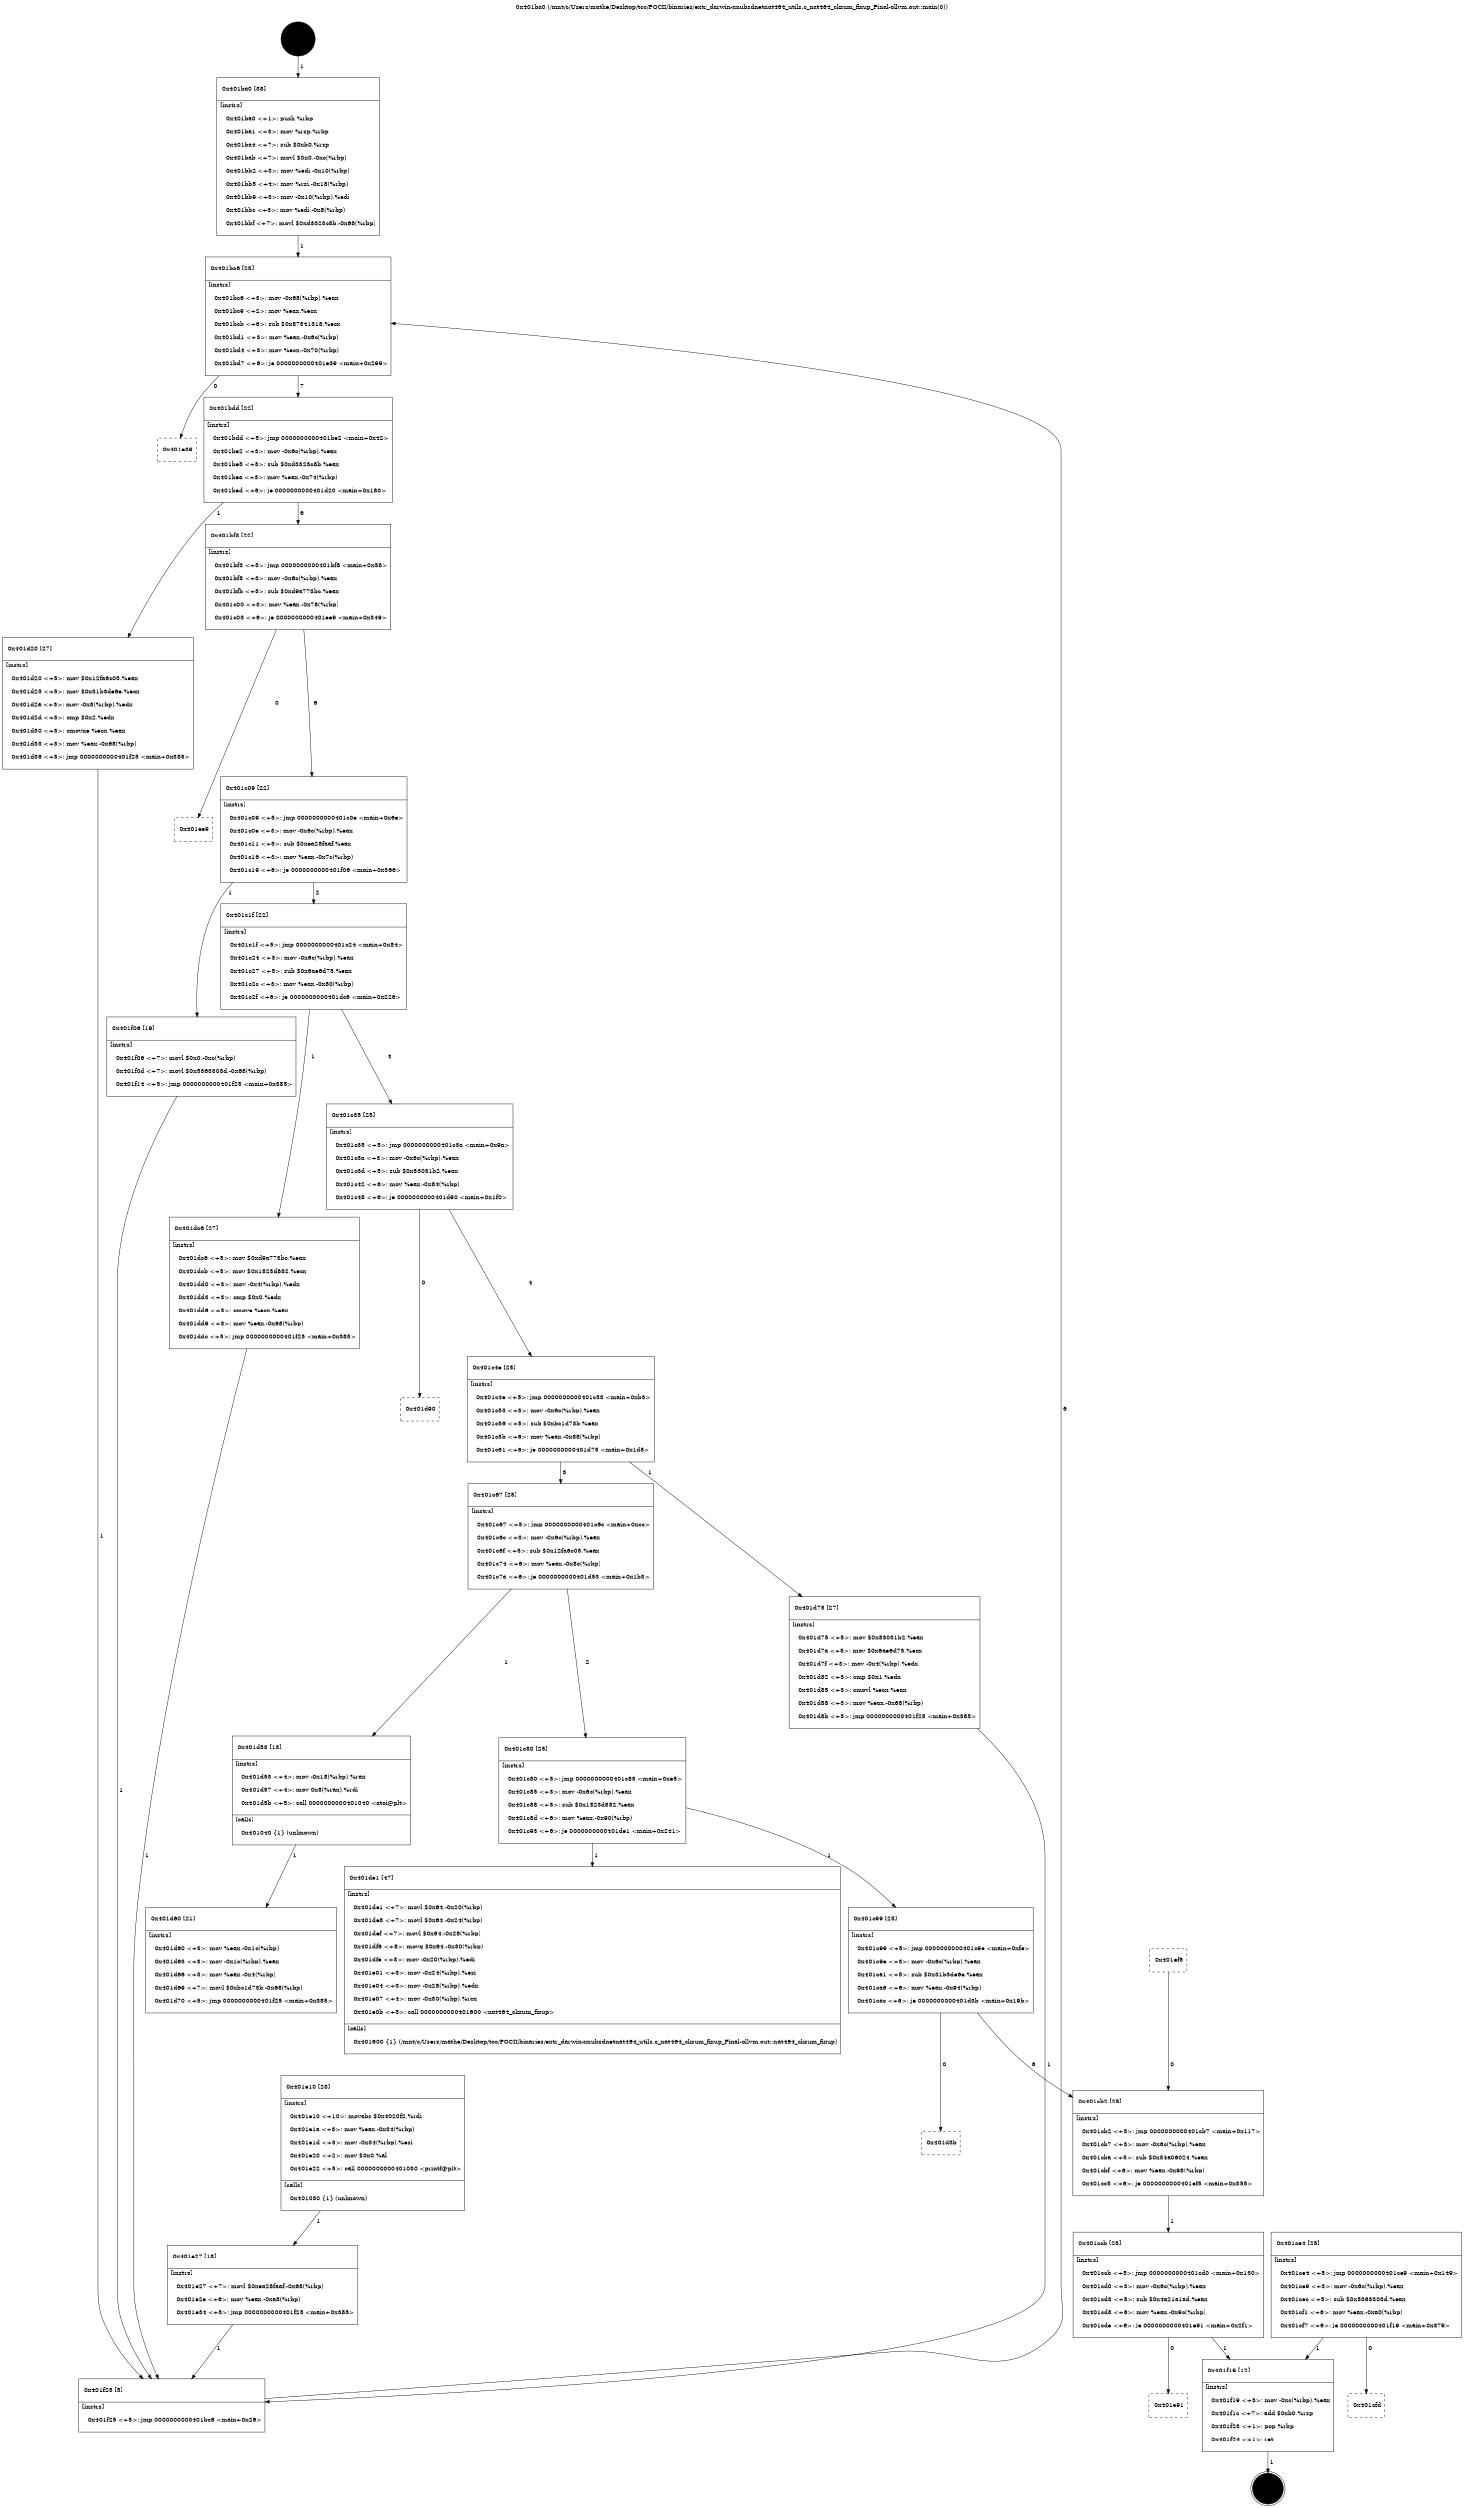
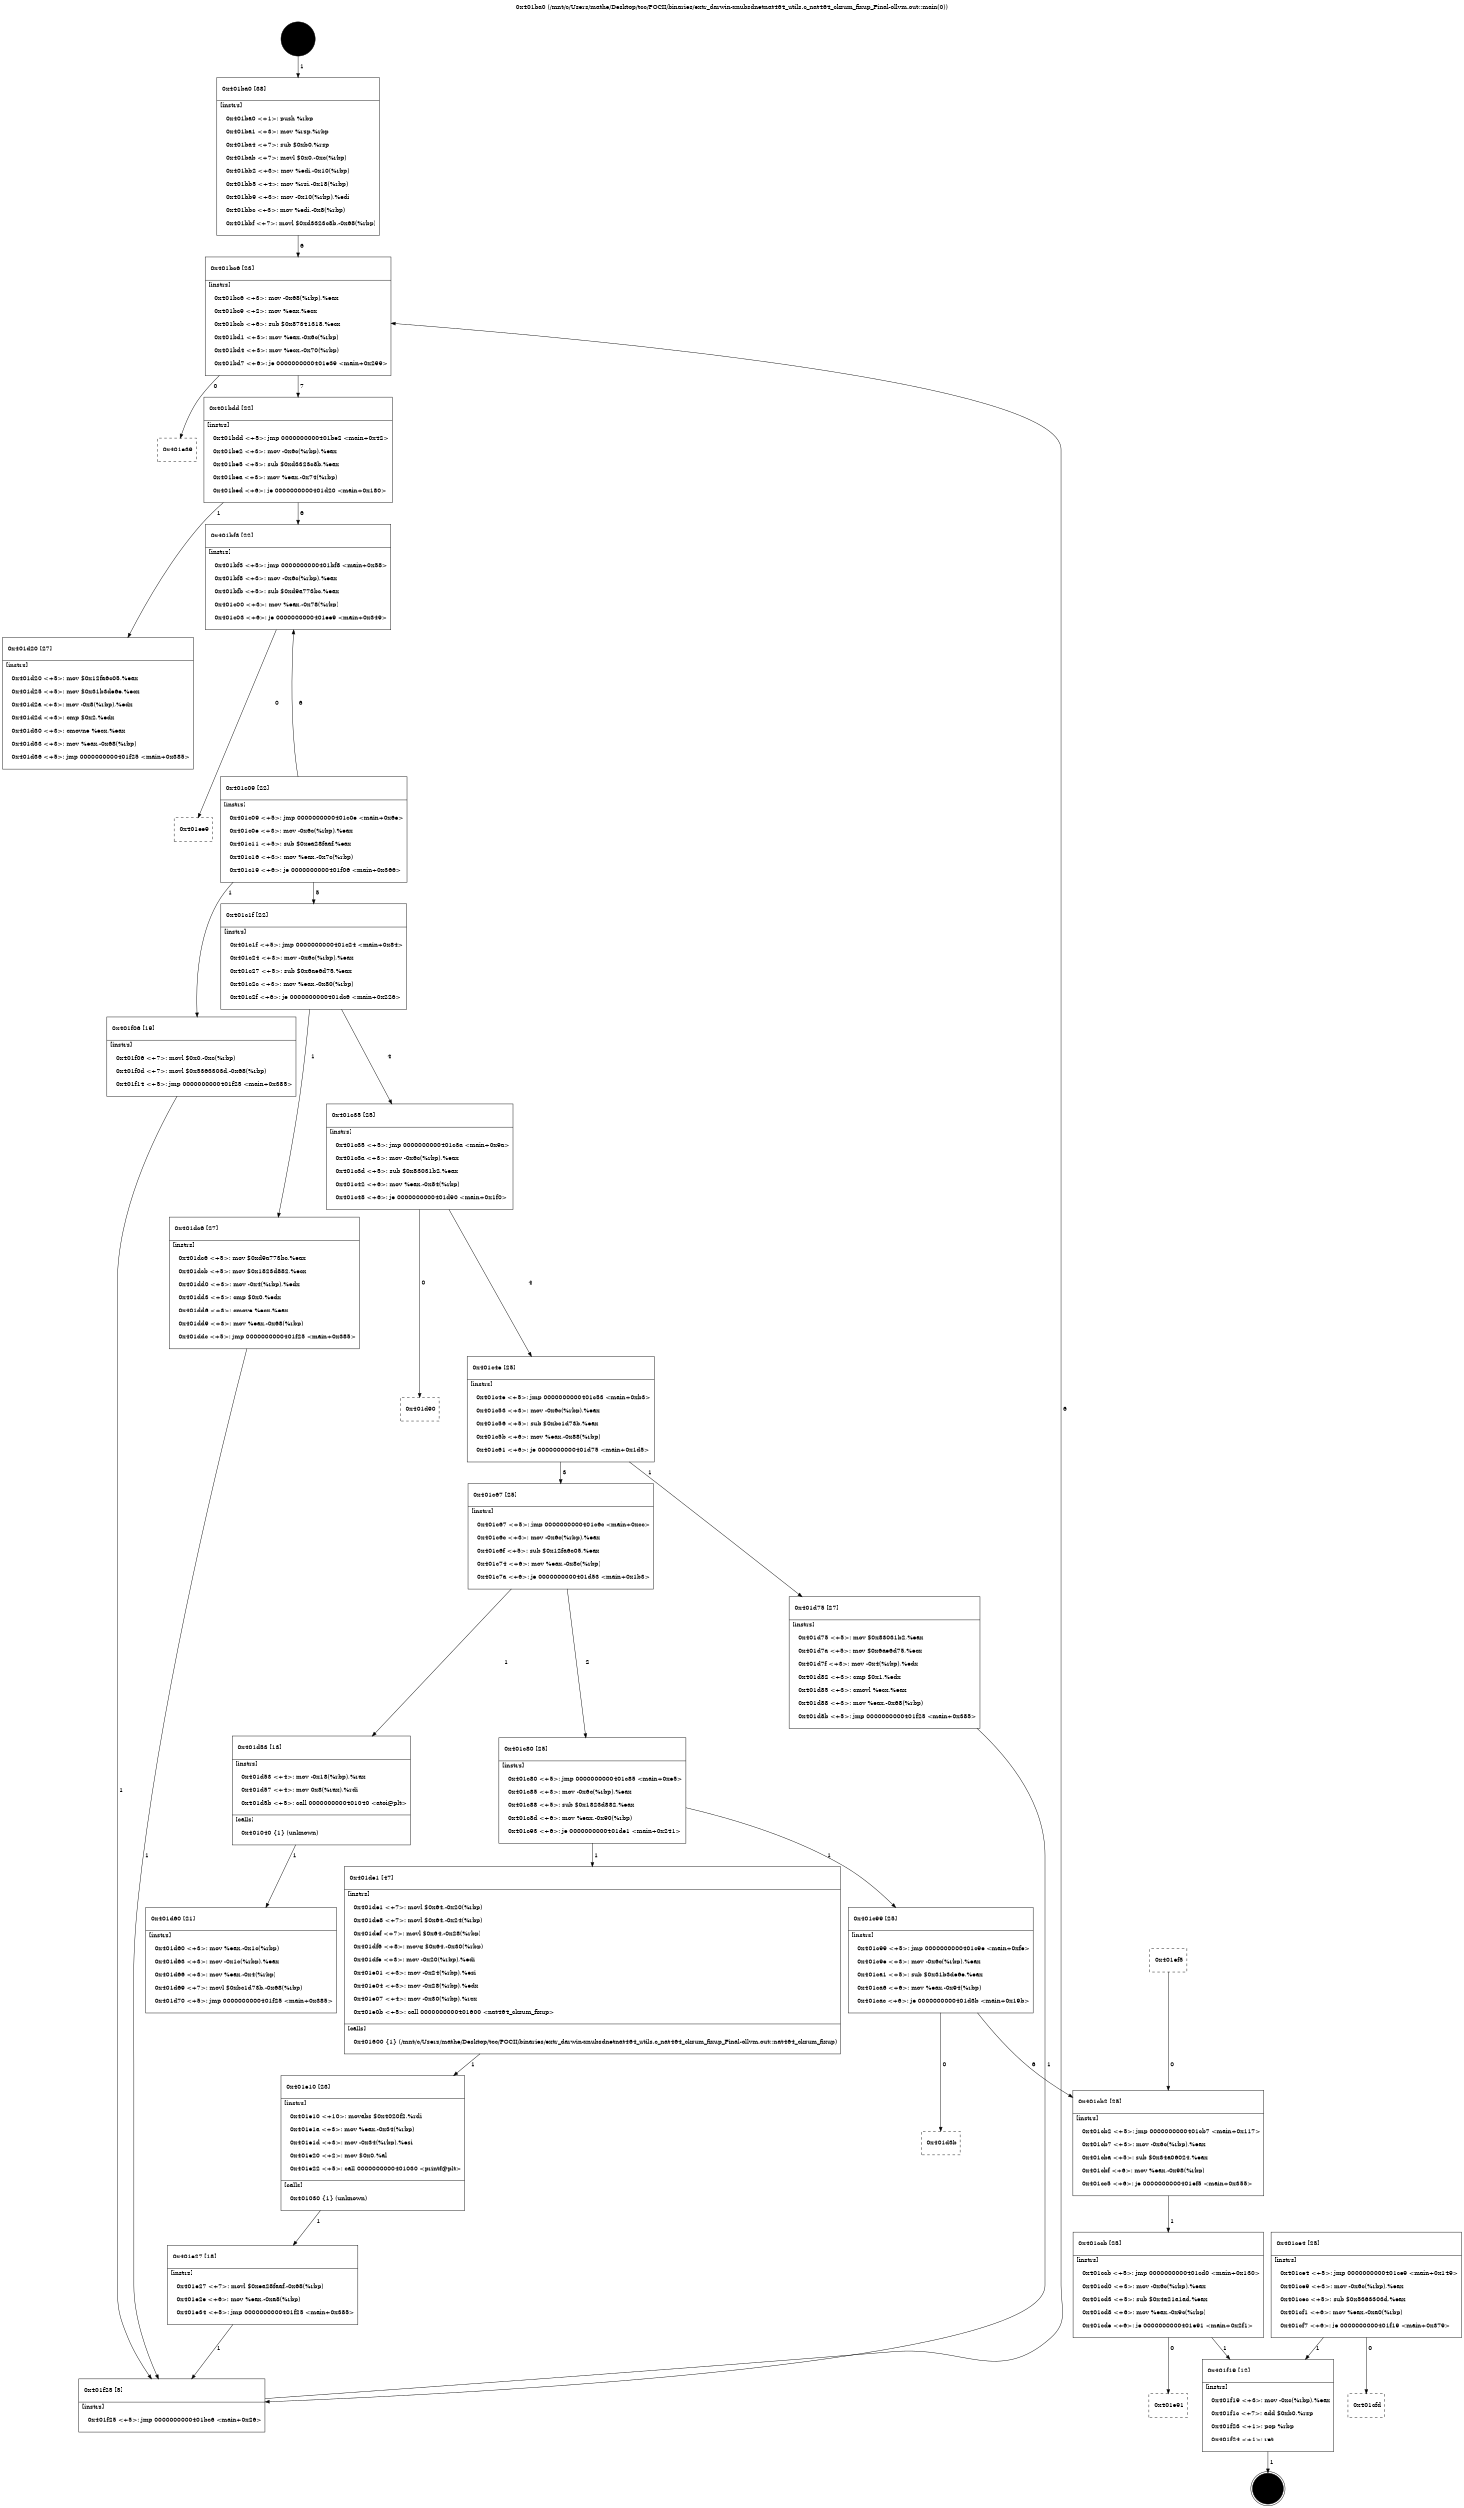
edge "0x401ba0 [38]" -> "0x401bc6 [23]": label " 1" -> " 6"
edge "0x401bf3 [22]" -> "0x401c09 [22]": reversed
edge "0x401c09 [22]" -> "0x401c1f [22]": label " 2" -> " 5"
edge "0x401d20 [27]" -> "0x401f25 [5]": removed, label "1"
edge "0x401de1 [47]" -> "0x401e10 [23]": added, label "1"
